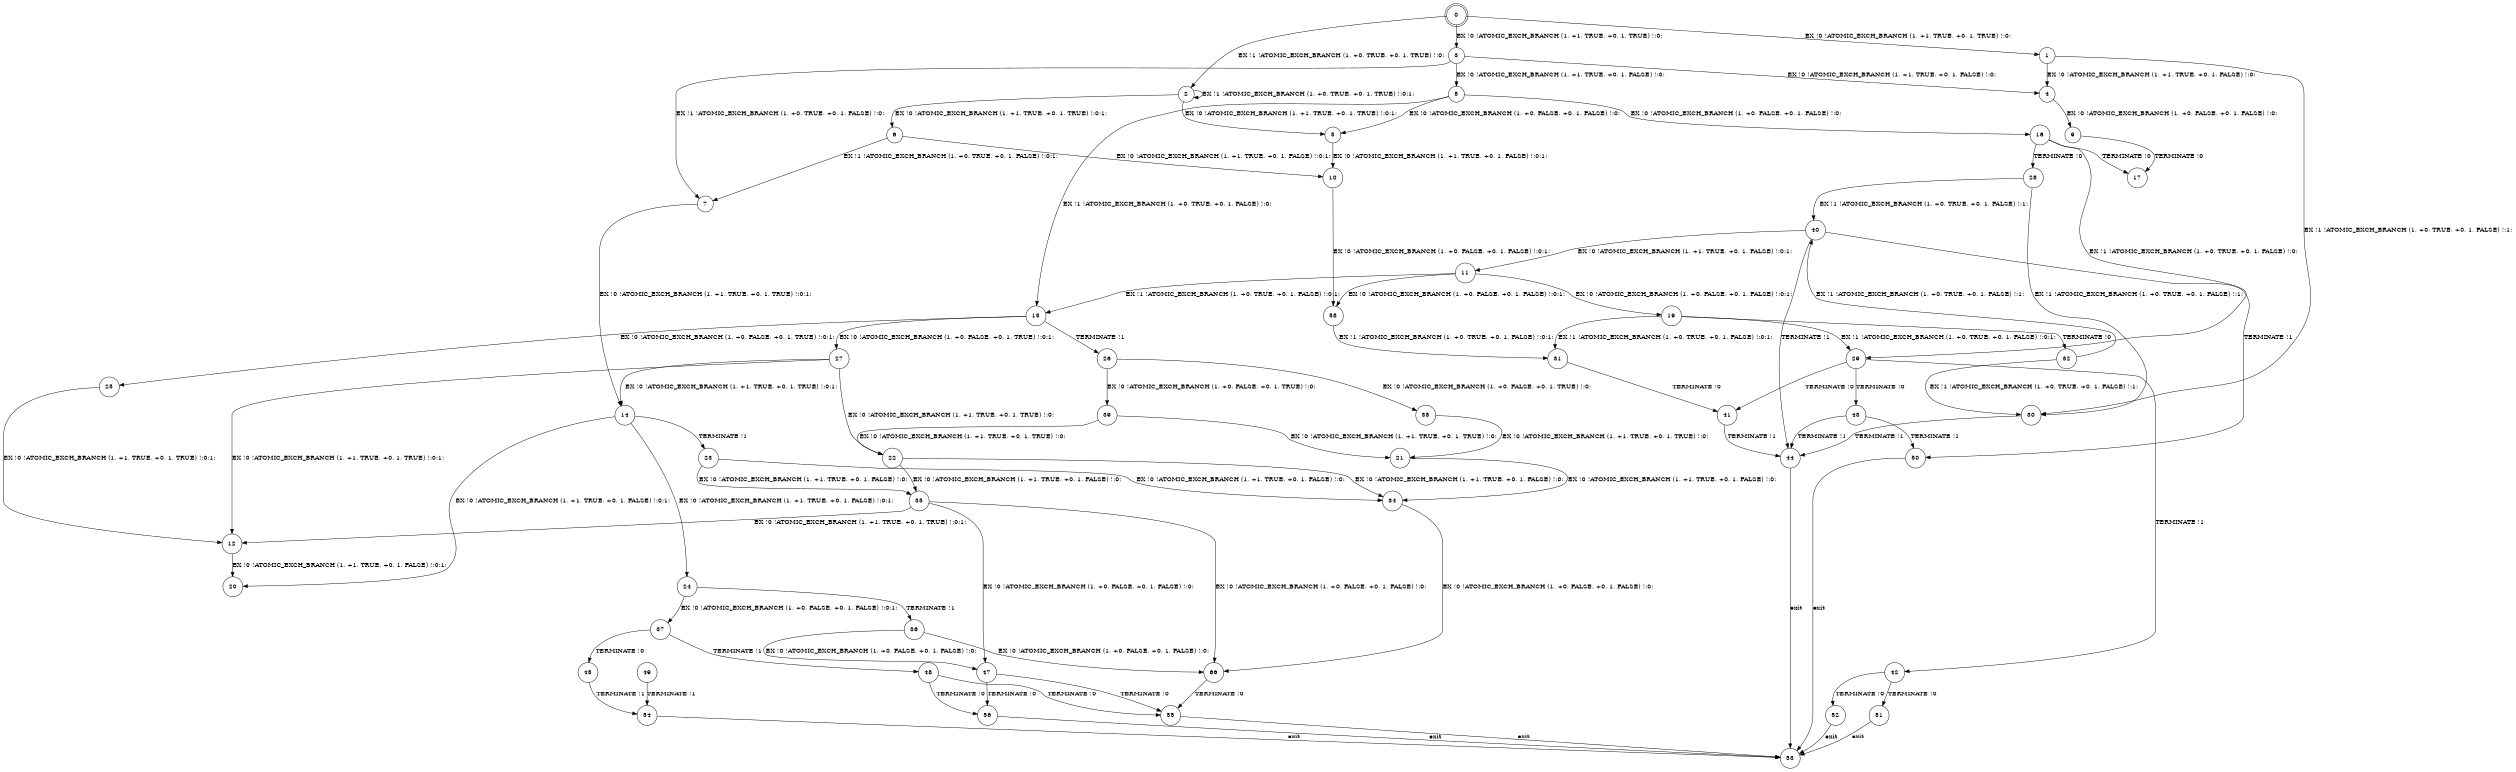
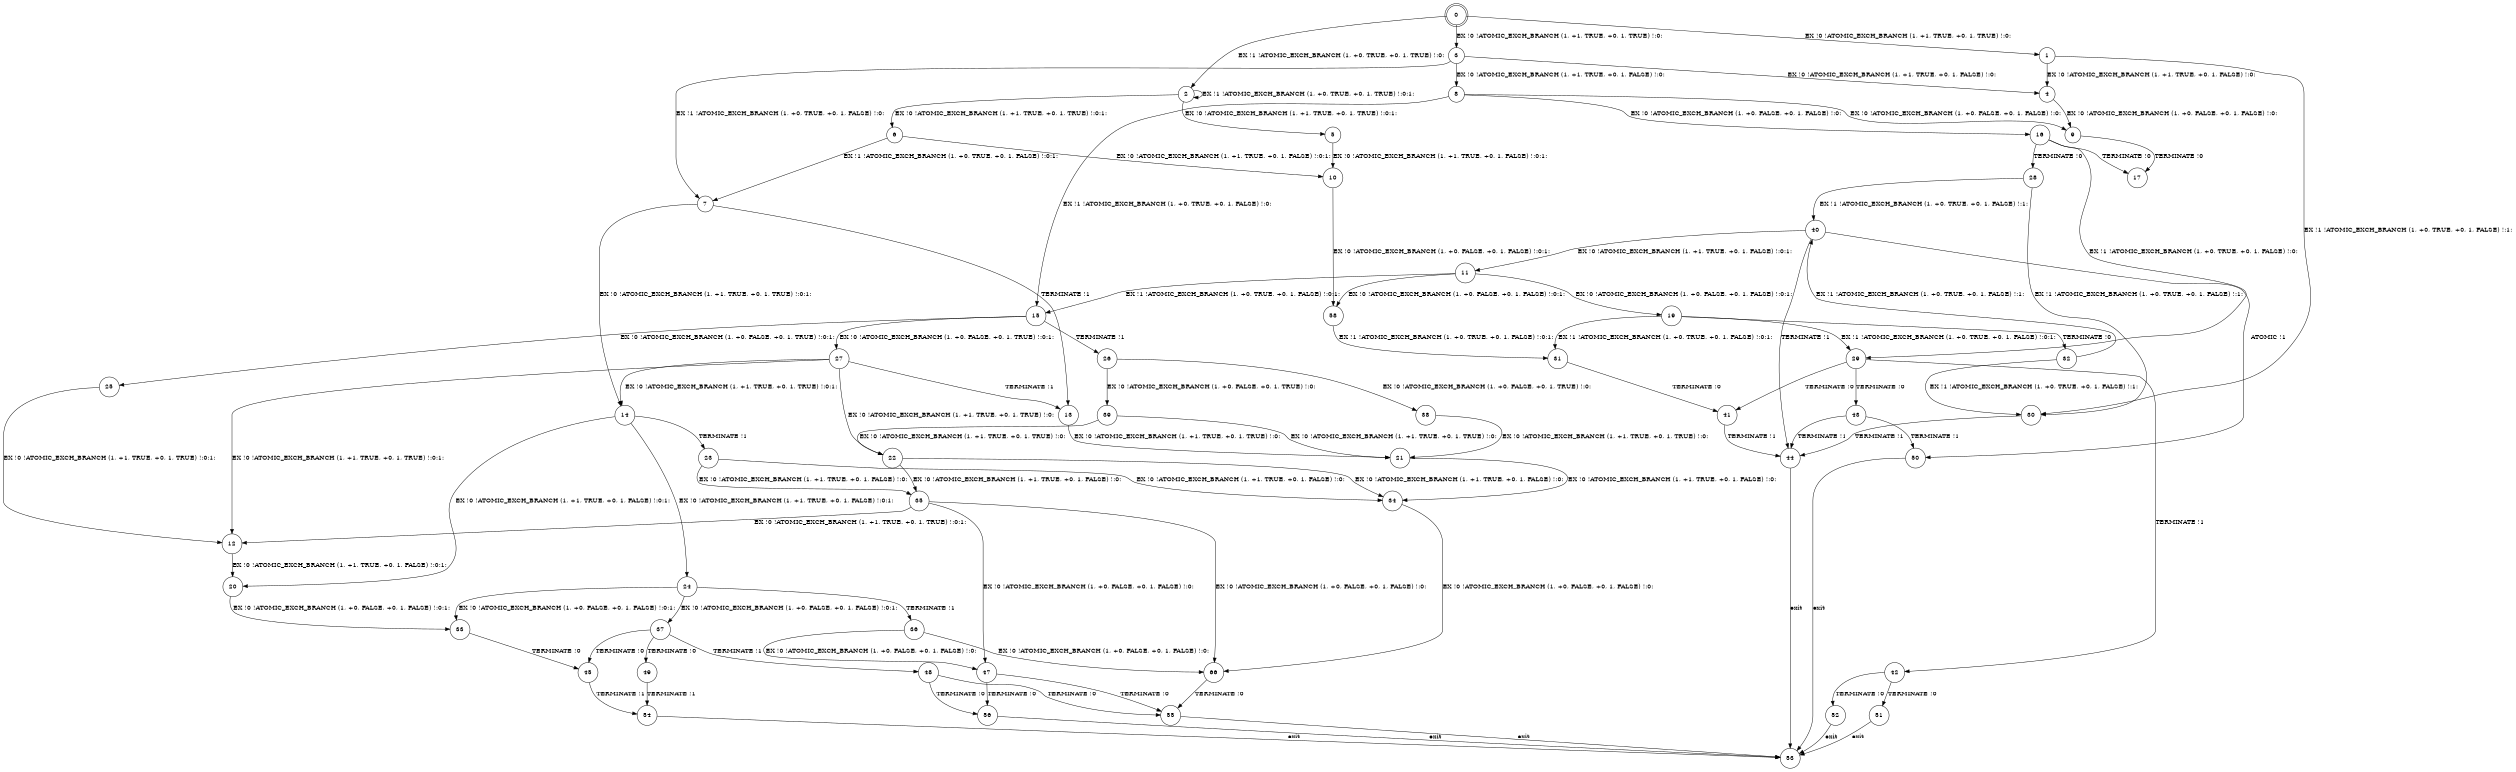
edge "8" -> "5": now "8" -> "9"
edge "40" -> "50": label "TERMINATE !1" -> "ATOMIC !1"
node "13": added
node "33": added
edge "37" -> "49": added, label "TERMINATE !0"
